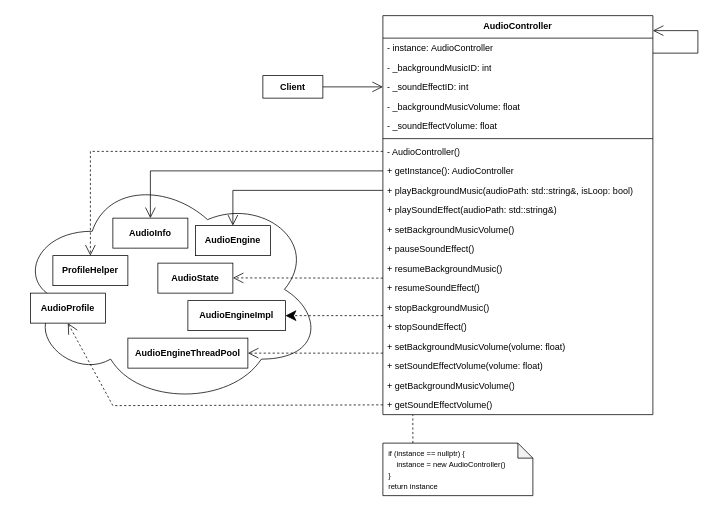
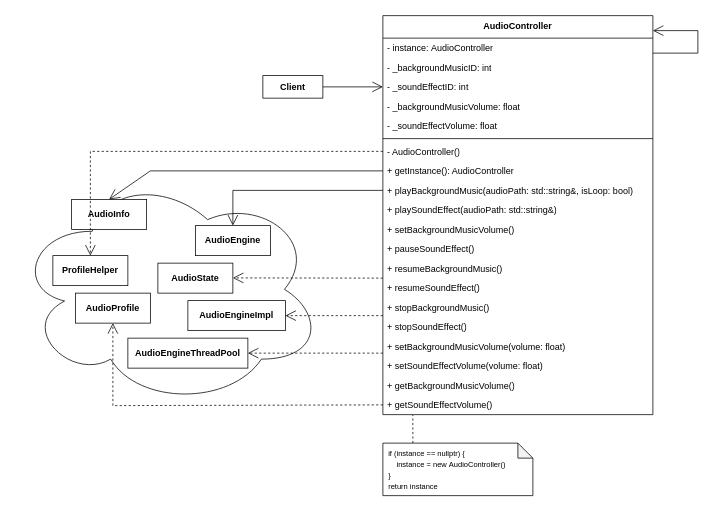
node "AudioInfo": moved (150, 233) -> (109, 214)
node "AudioProfile": moved (68, 308) -> (113, 308)
edge "+ stopBackgroundMusic()" -> "AudioEngineImpl": arrowhead classic -> open
